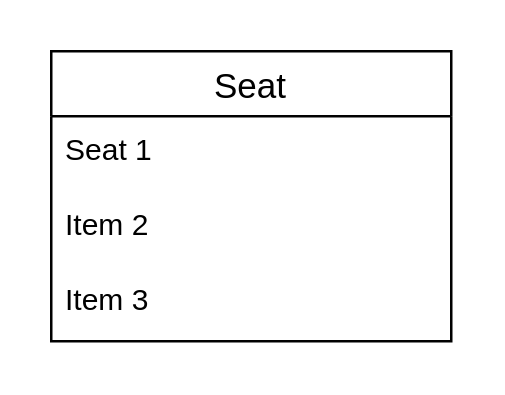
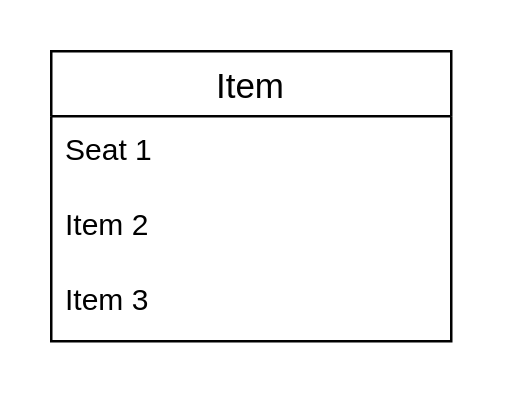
node "Seat": label "Seat" -> "Item"
